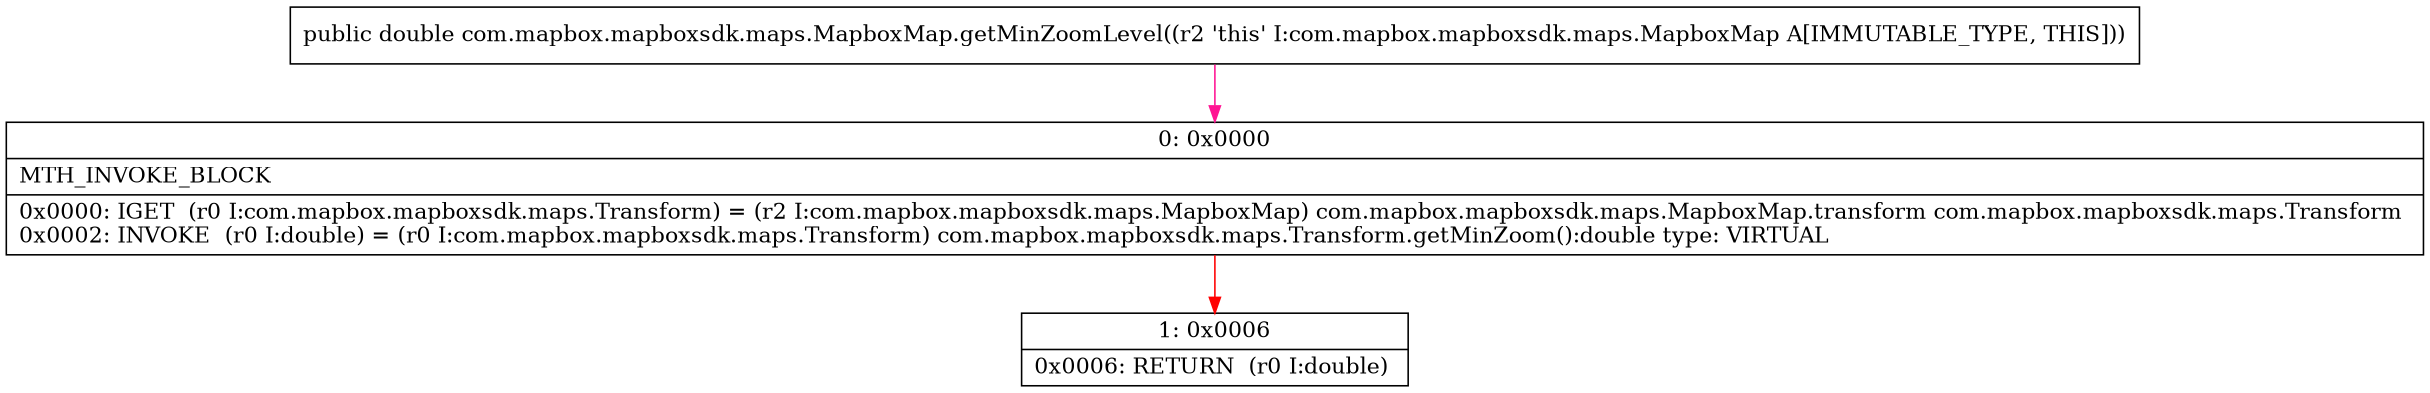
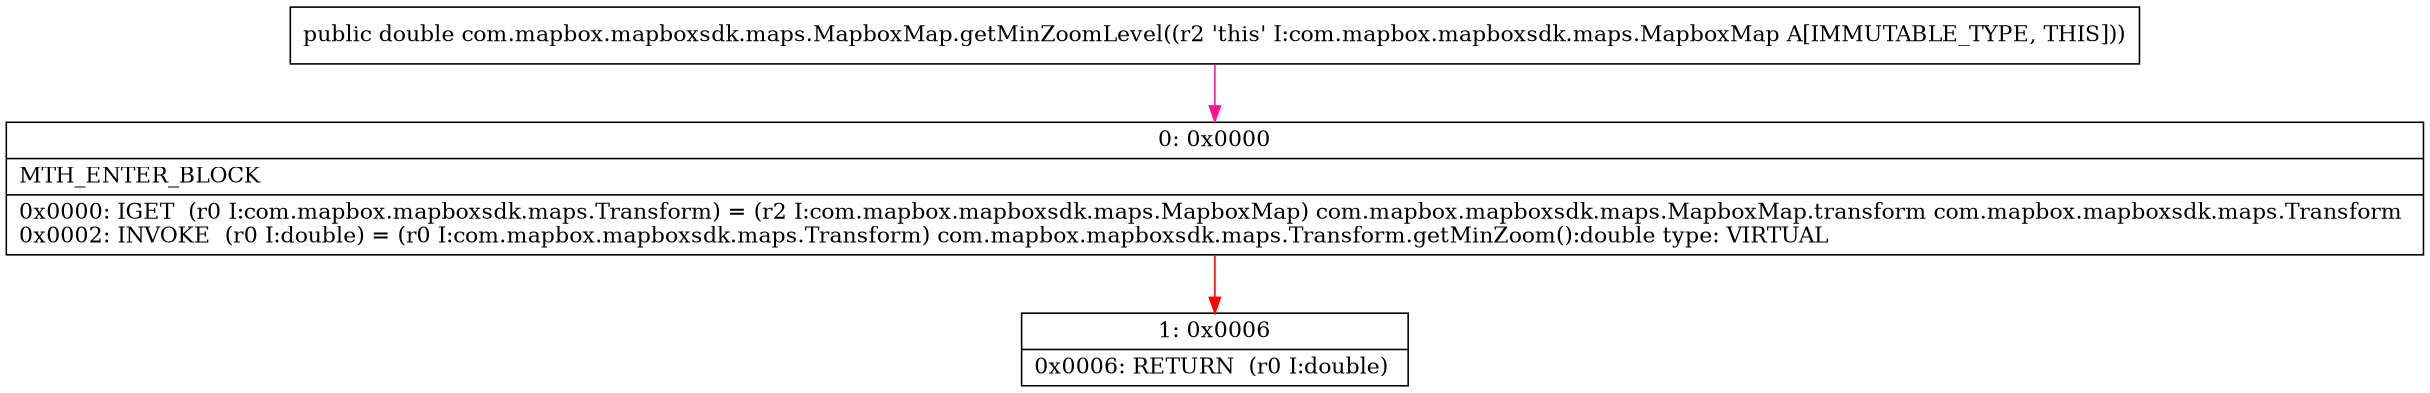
node "0: 0x0000": text "MTH_INVOKE_BLOCK" -> "MTH_ENTER_BLOCK"
